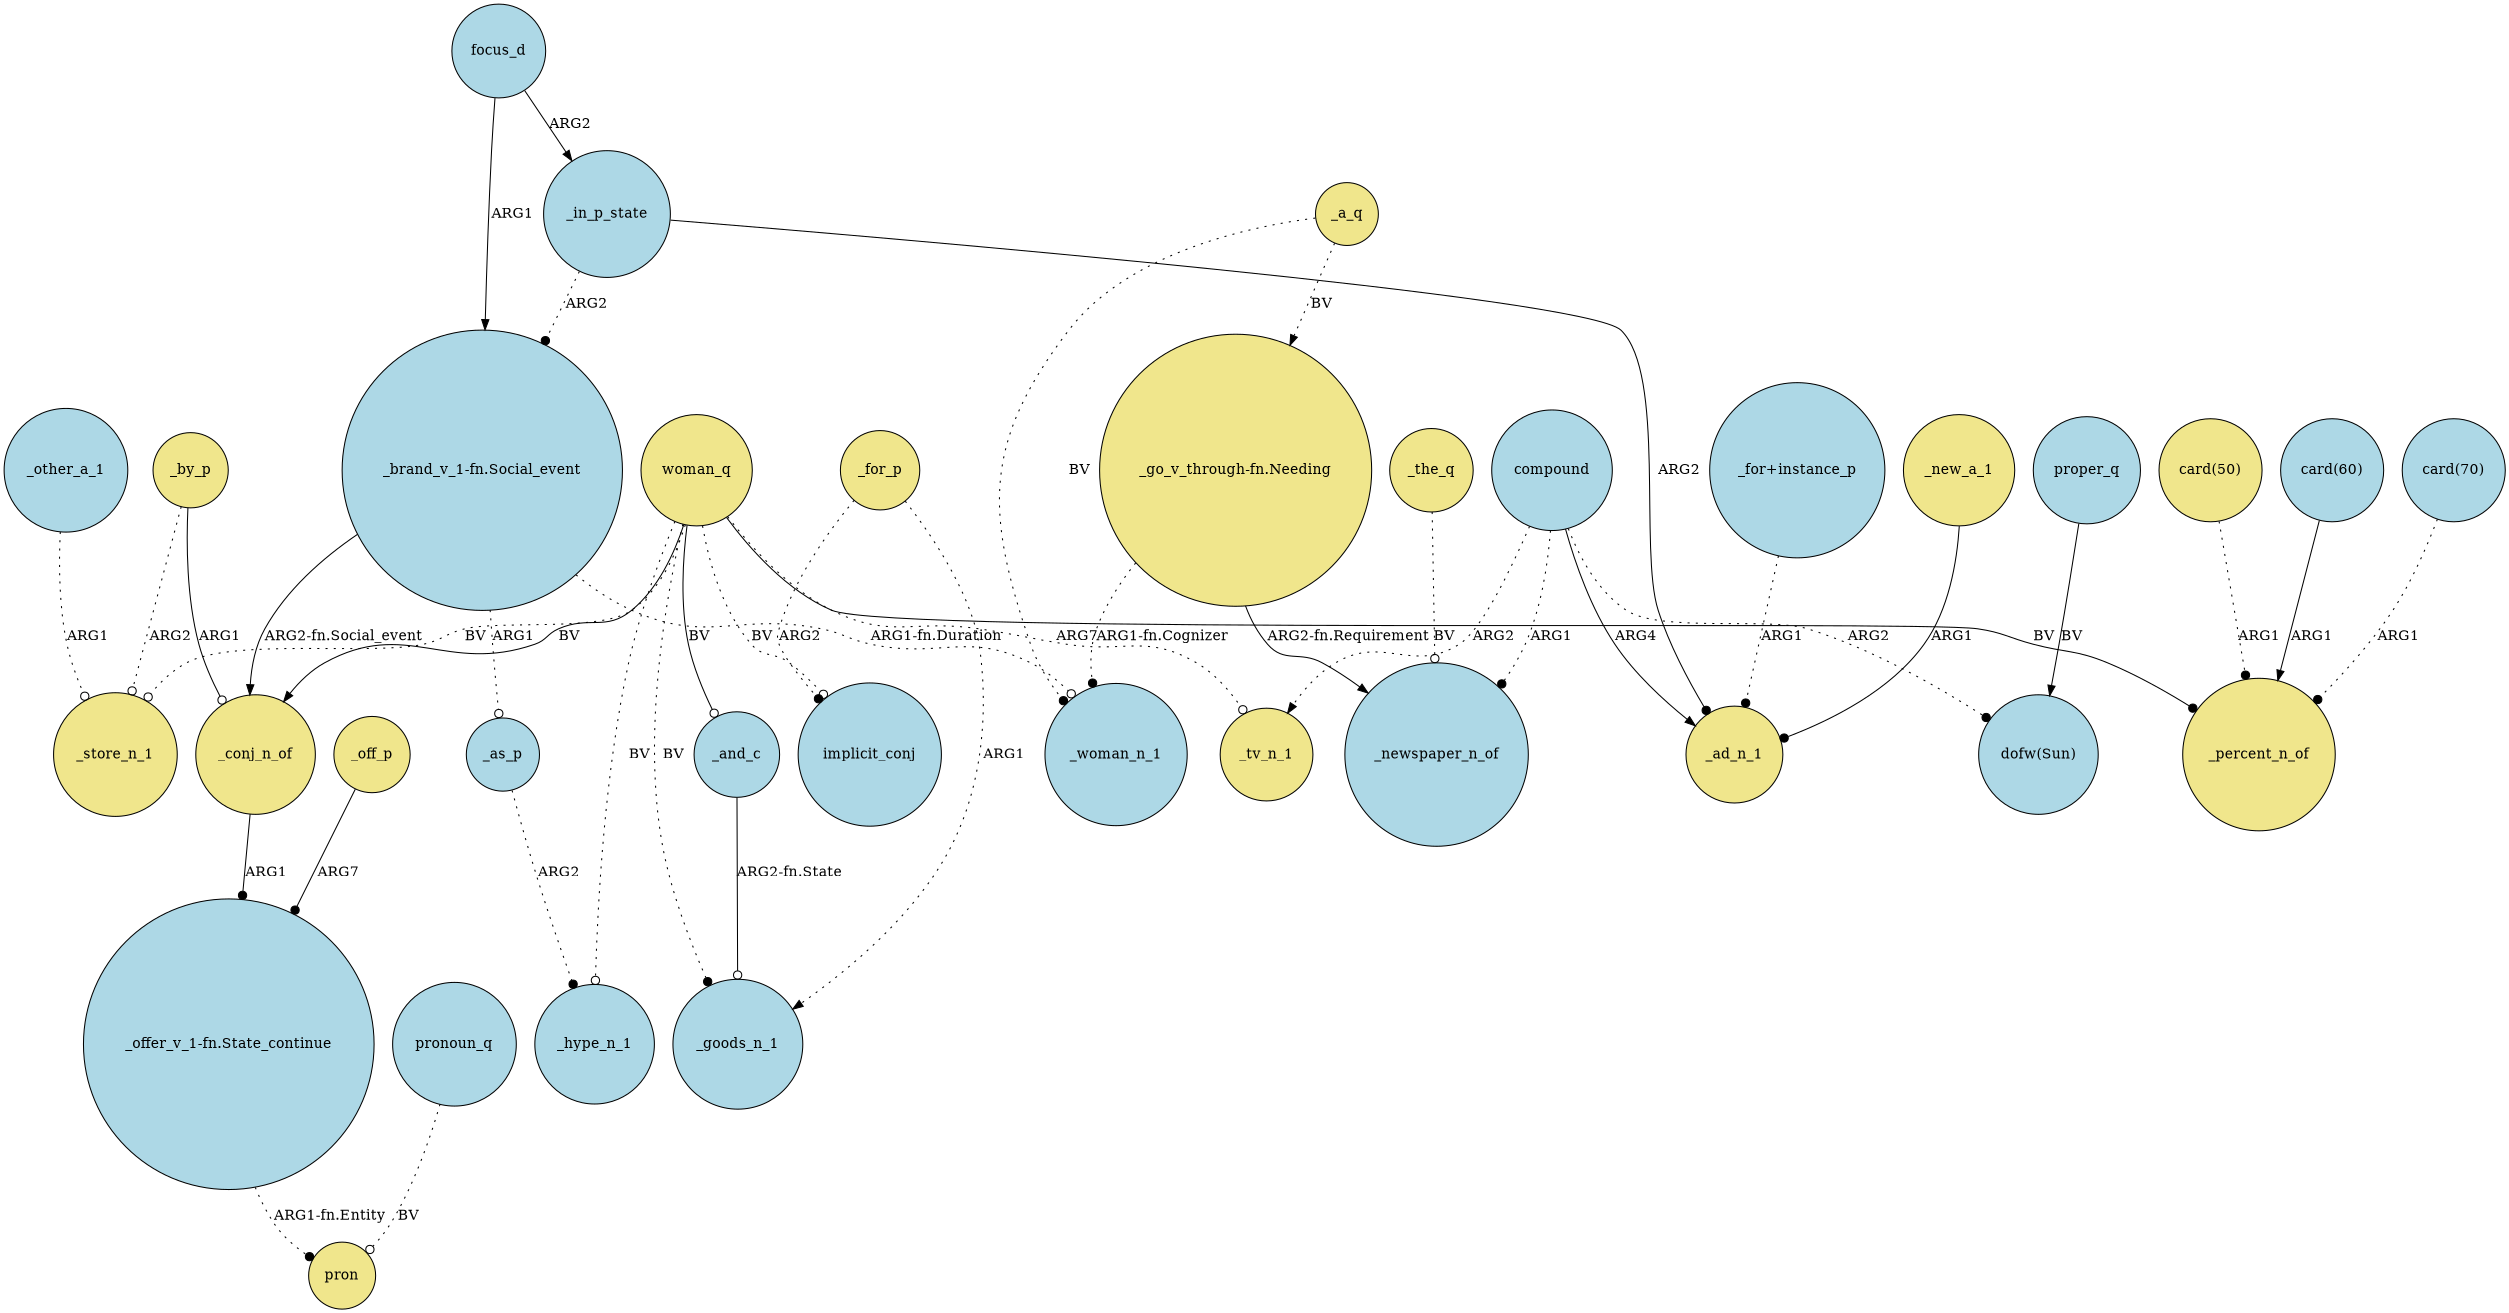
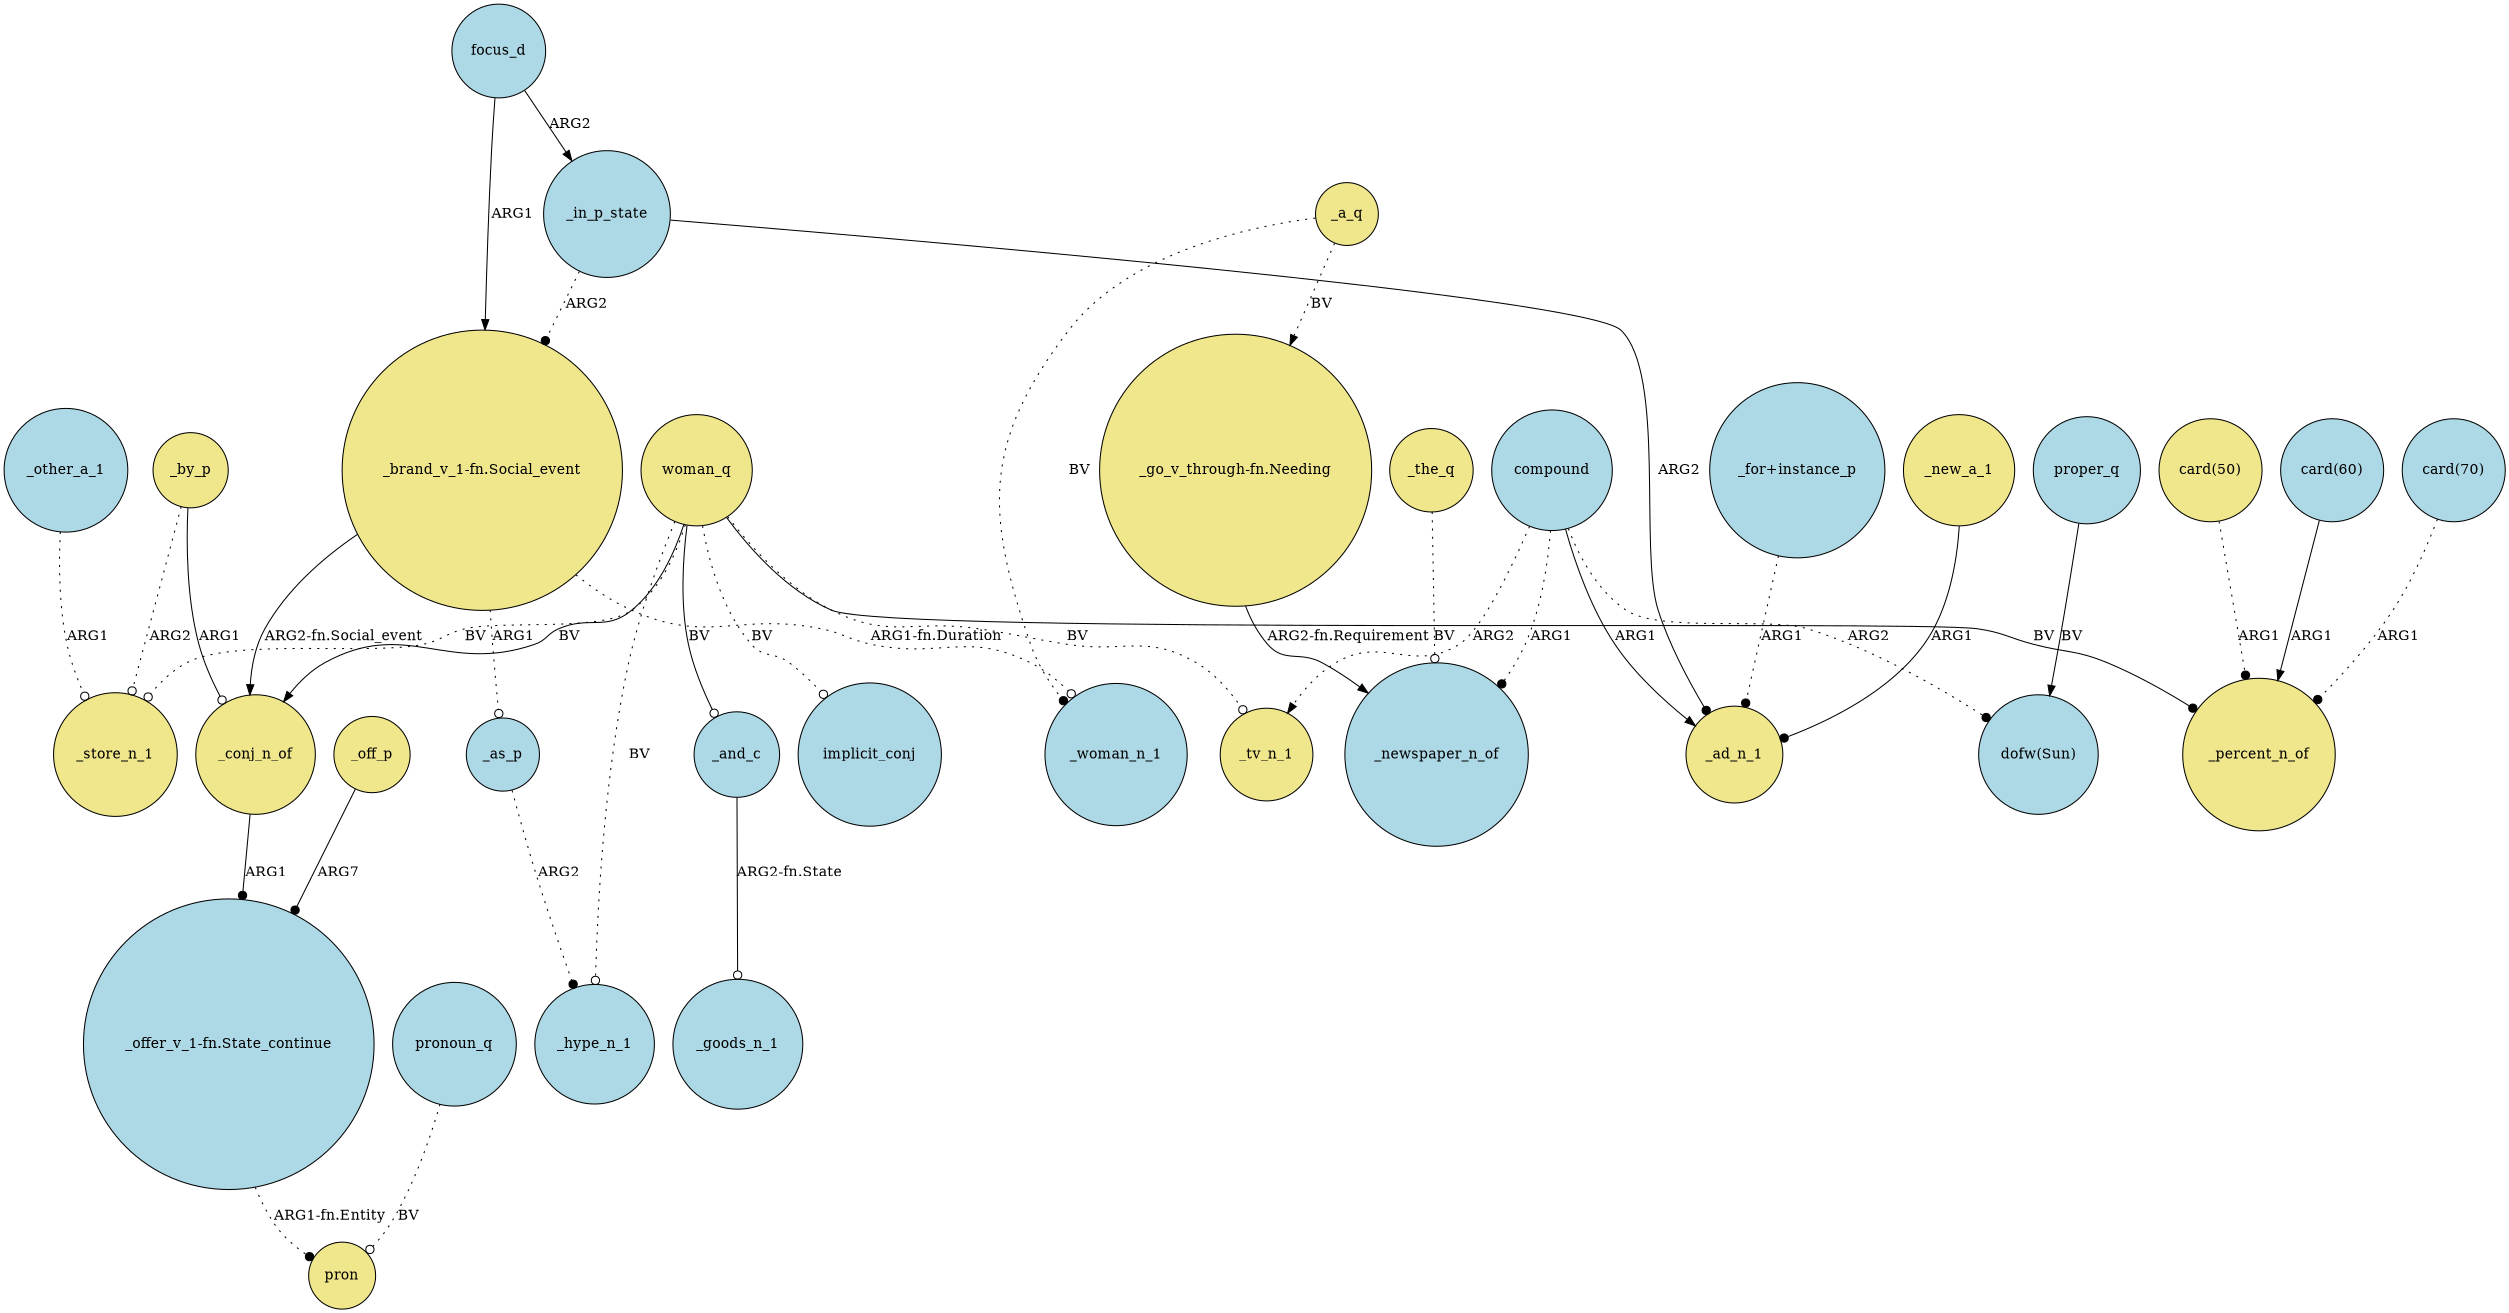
node "_brand_v_1-fn.Social_event": fillcolor lightblue -> khaki
node "_for_p": removed
edge "_go_v_through-fn.Needing" -> "_woman_n_1": removed, label "ARG1-fn.Cognizer"
edge "woman_q" -> "_tv_n_1": label "ARG7" -> "BV"
edge "compound" -> "_ad_n_1": label "ARG4" -> "ARG1"
edge "woman_q" -> "_goods_n_1": removed, label "BV"
